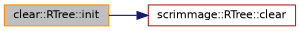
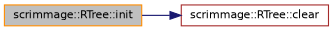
node "clear::RTree::init": label "clear::RTree::init" -> "scrimmage::RTree::init"
